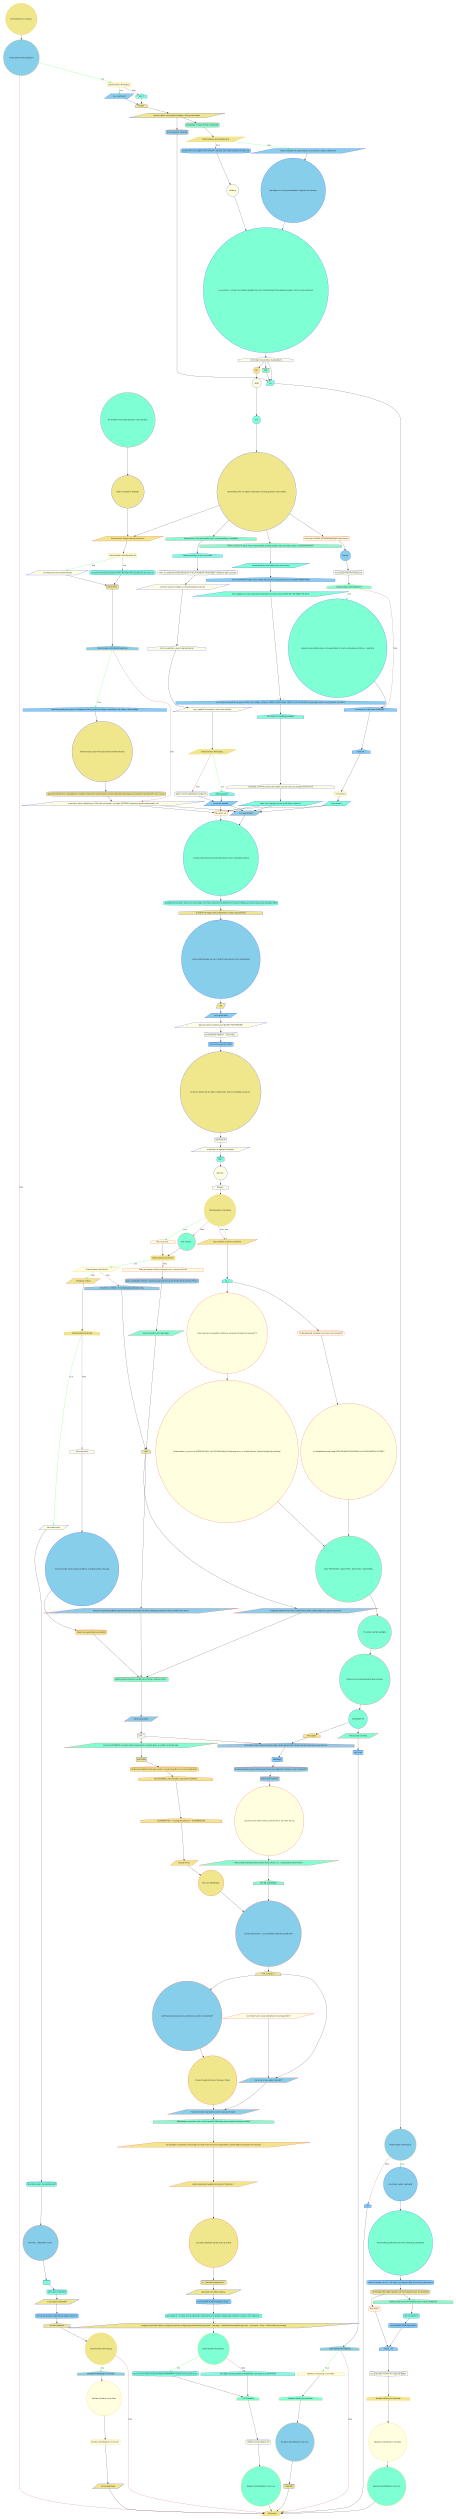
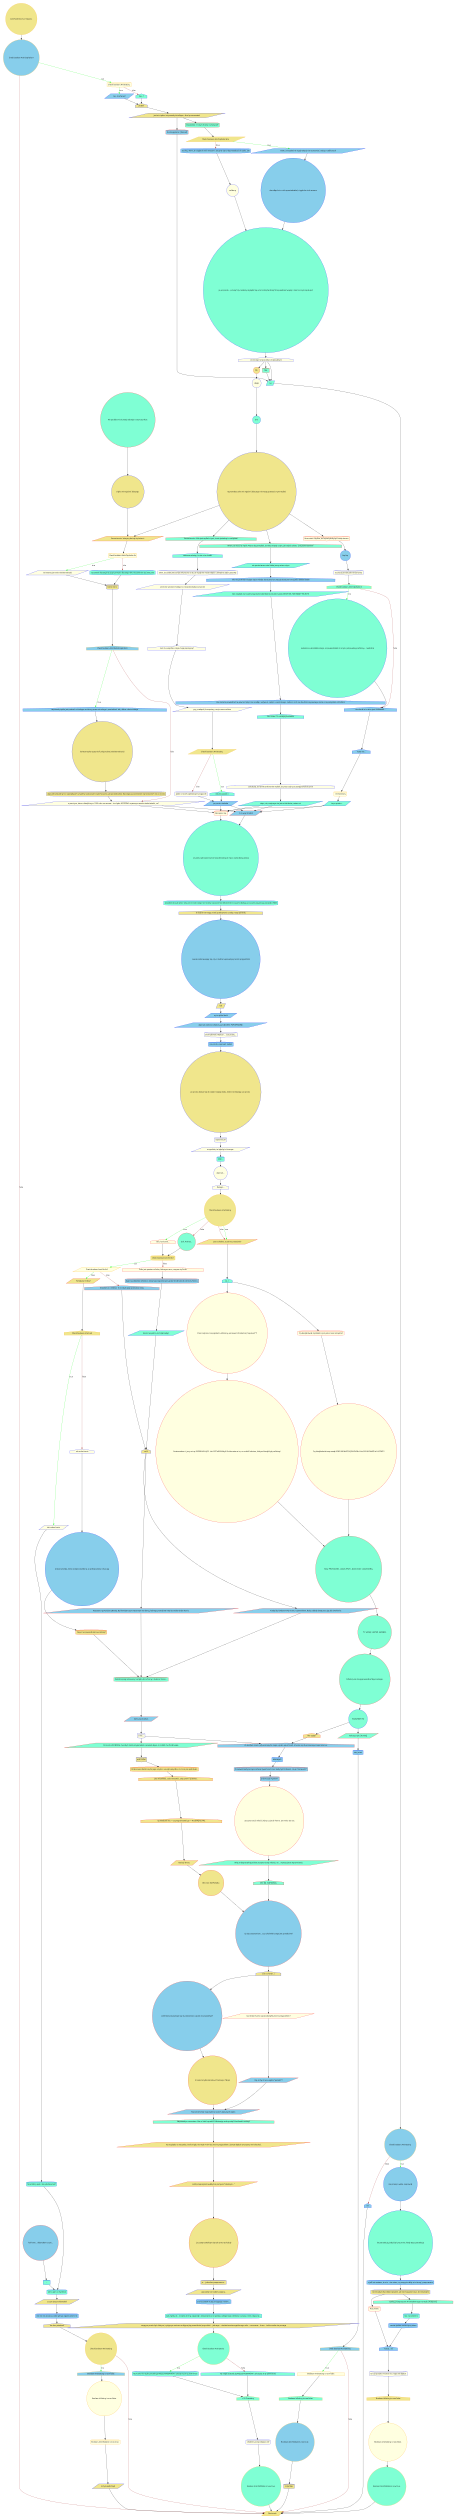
node "więc tak wiem że cefalony są CAŁKIEM. POPIEPRZONE.": fillcolor lightyellow -> skyblue
node "Ale to nie jest to, kim był kiedyś.": color red -> blue
edge "o co ci chodzi...?" -> "Czy on by mnie w ogóle *polubił*?": now "o co ci chodzi...?" -> "Czy Ordan Karris naprawdę byłby moim przyjacielem?"
edge "facet który spał z żoną ballasa tak?" -> "Tak hmm... Skłamałem o tym...": now "facet który spał z żoną ballasa tak?" -> "och super, to świetnie"
